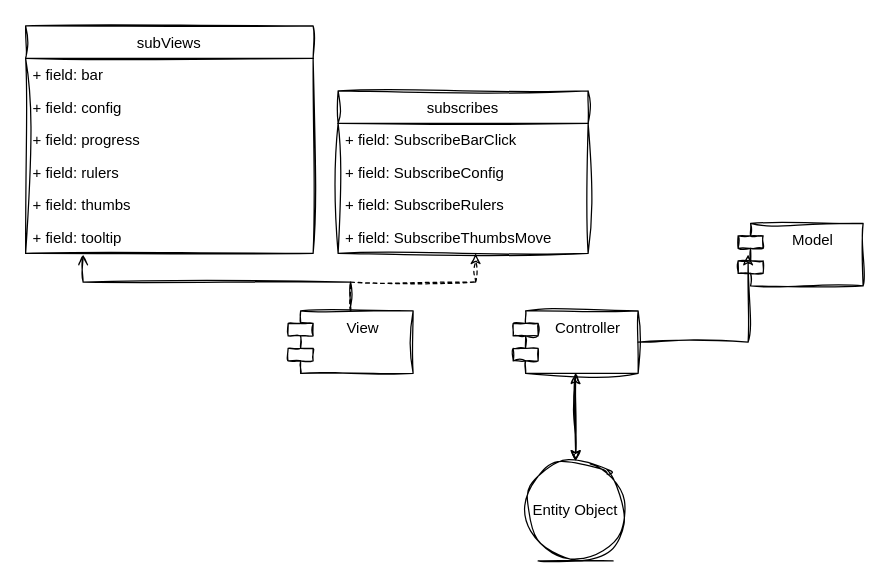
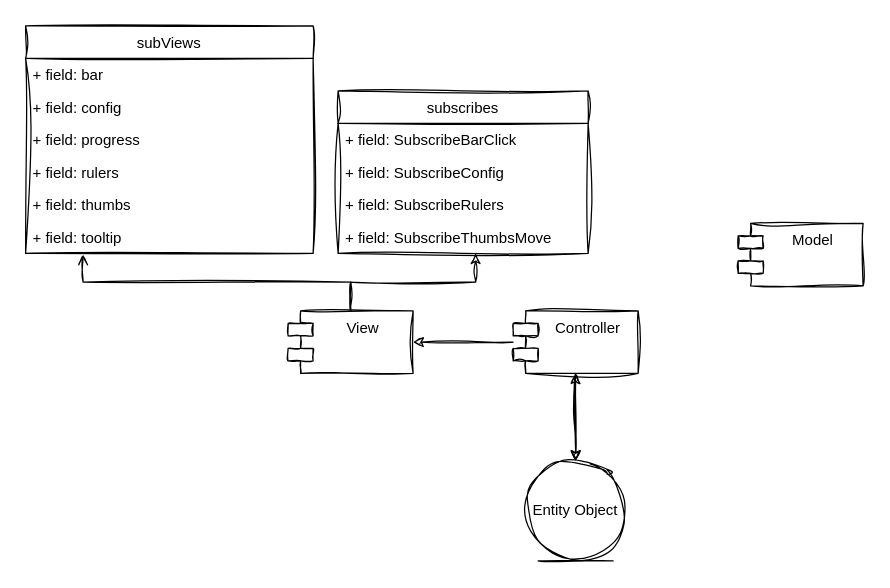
edge "View" -> "+ field: SubscribeThumbsMove": style dashed -> solid
edge "Controller" -> "Model": now "Controller" -> "View"
